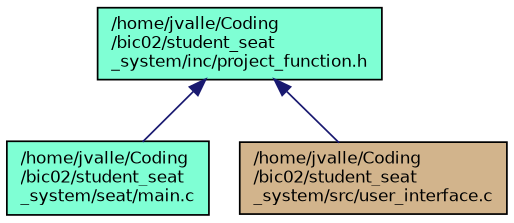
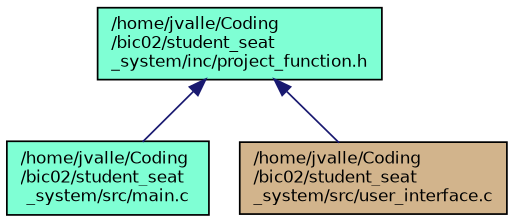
node "/home/jvalle/Coding /bic02/student_seat _system/seat/main.c": label "/home/jvalle/Coding /bic02/student_seat _system/seat/main.c" -> "/home/jvalle/Coding /bic02/student_seat _system/src/main.c"
